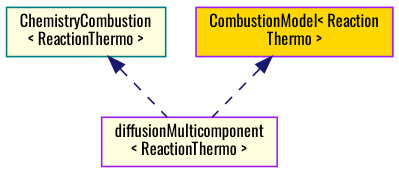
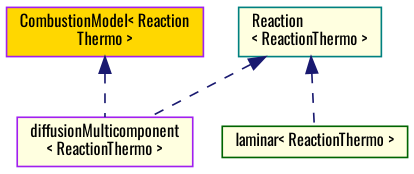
node "ChemistryCombustion < ReactionThermo >": label "ChemistryCombustion < ReactionThermo >" -> "Reaction < ReactionThermo >"
node "laminar< ReactionThermo >": added
